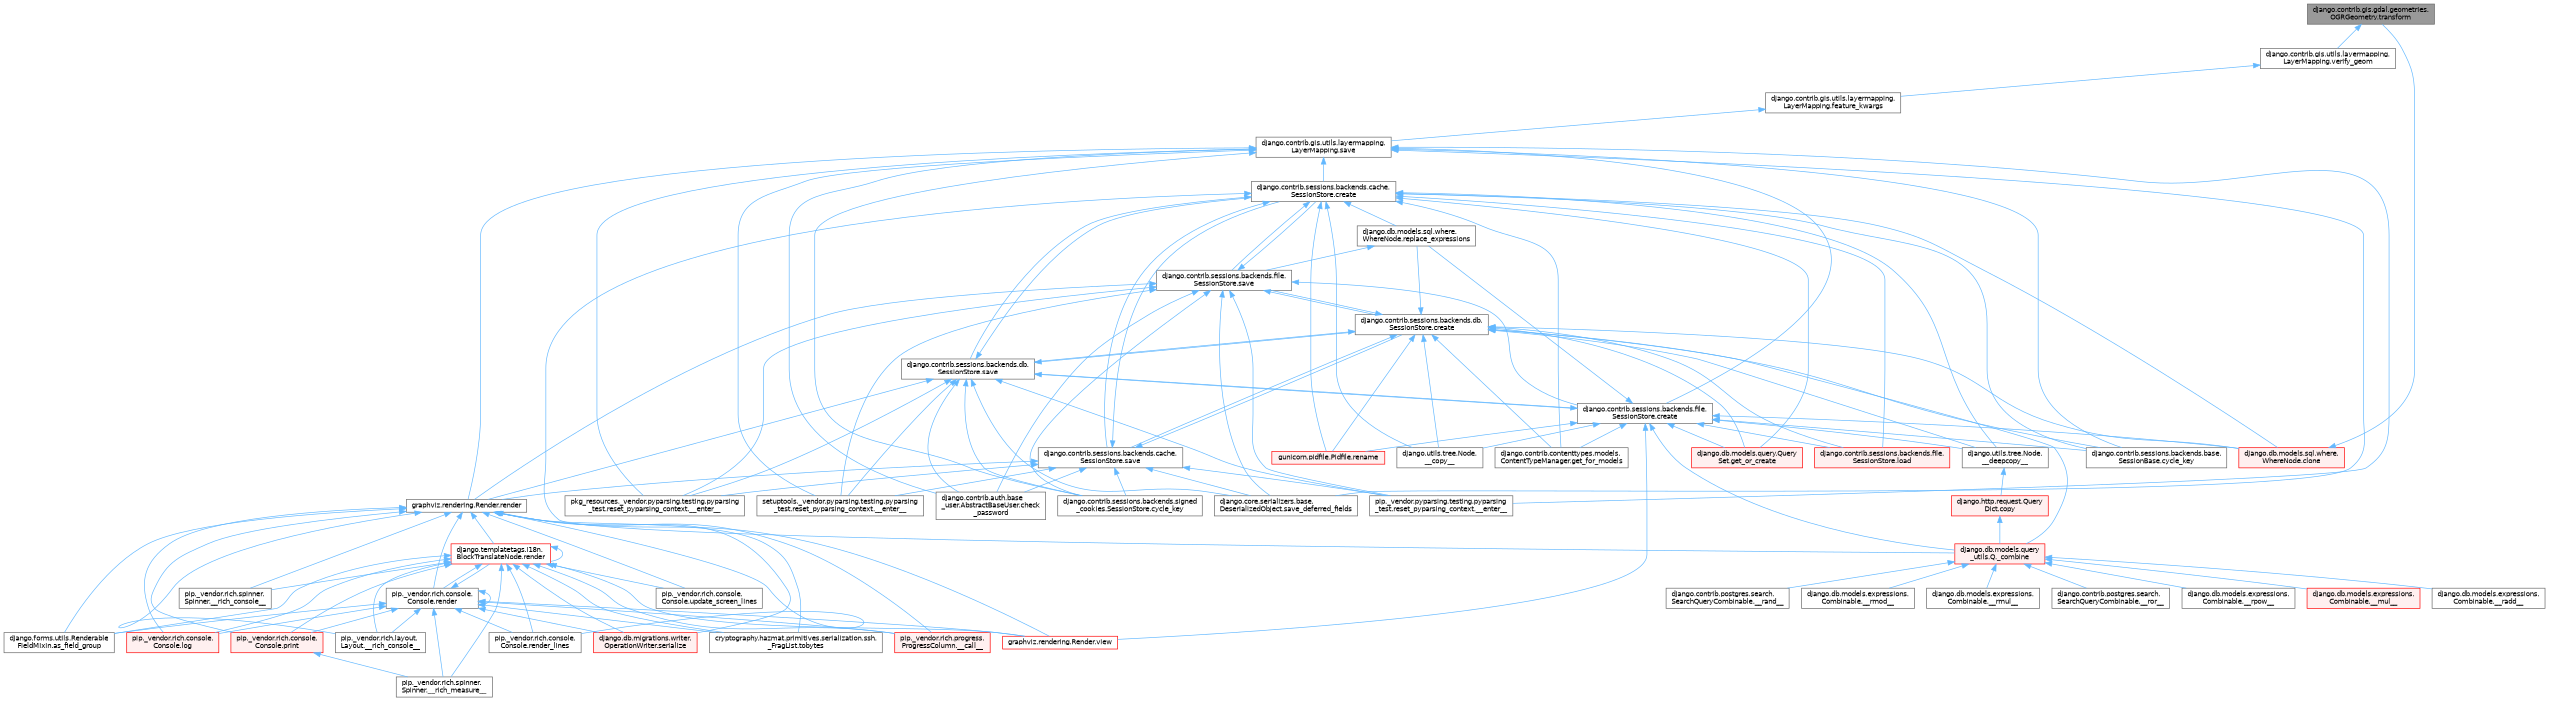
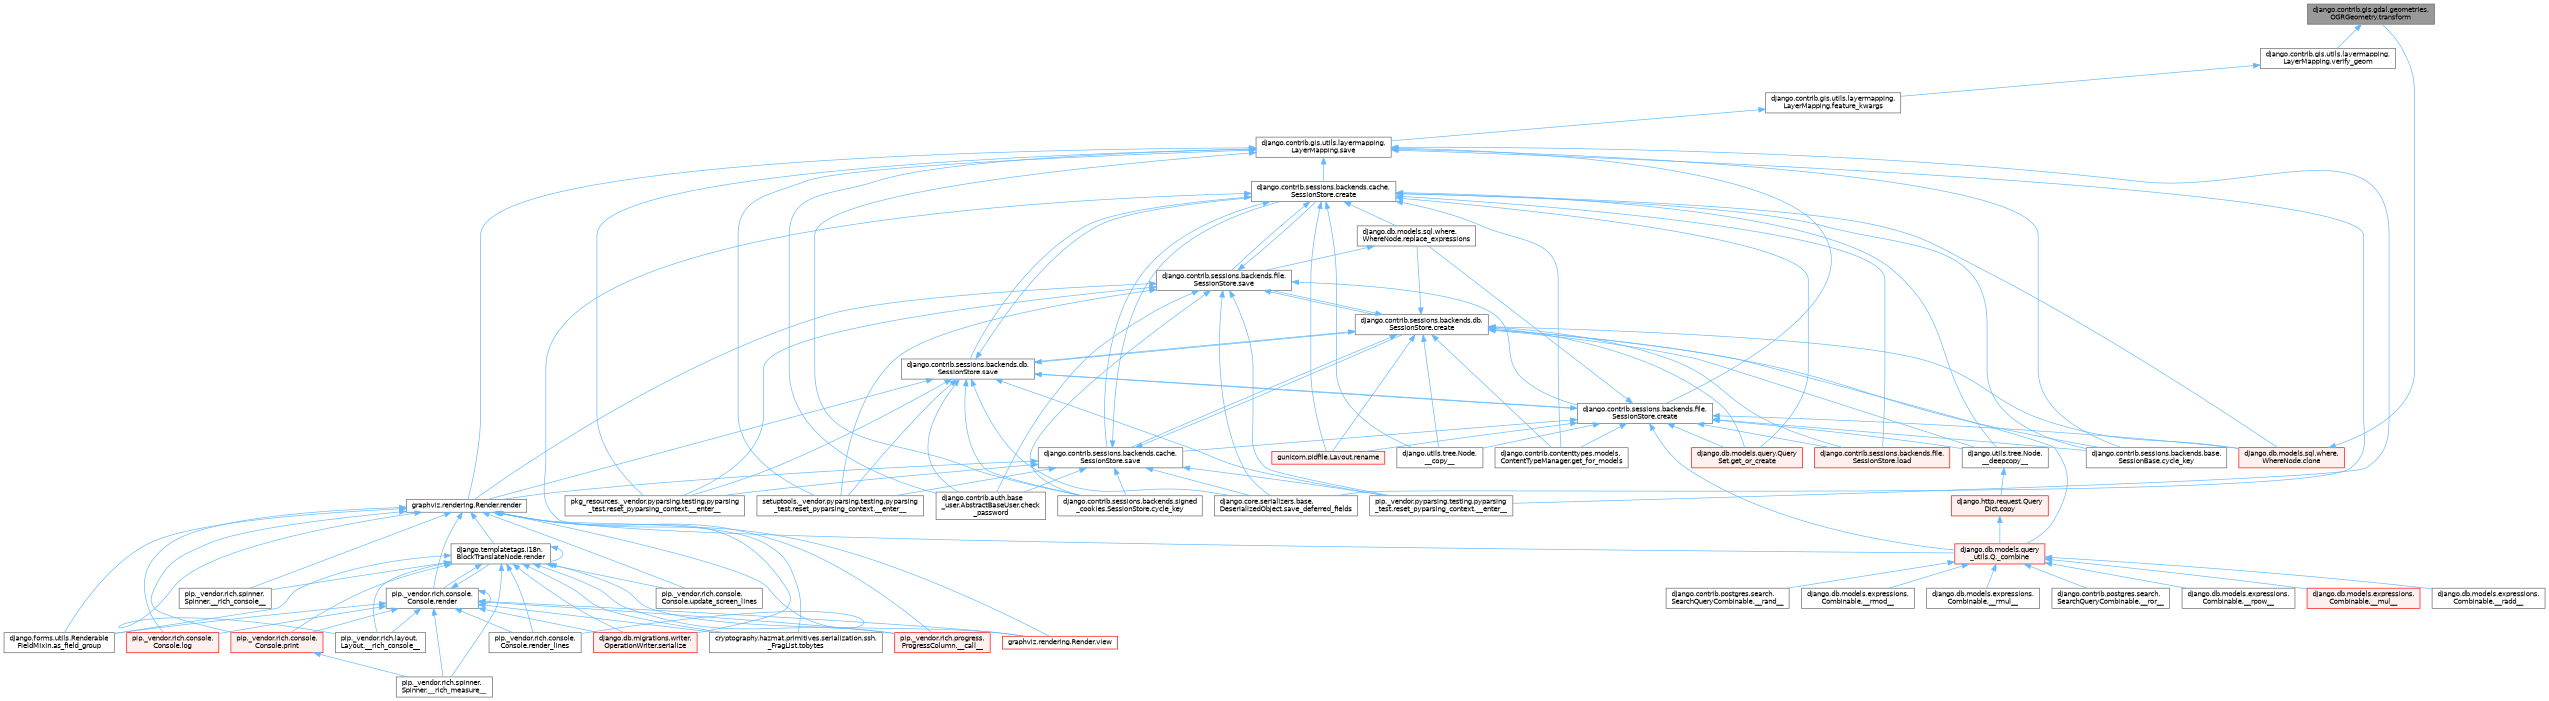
node "gunicorn.pidfile.Pidfile.rename": label "gunicorn.pidfile.Pidfile.rename" -> "gunicorn.pidfile.Layout.rename"
node "django.templatetags.i18n. BlockTranslateNode.render": color red -> grey40
edge "pip._vendor.rich.console. Console.log" -> "django.templatetags.i18n. BlockTranslateNode.render": removed
edge "graphviz.rendering.Render.view" -> "django.contrib.sessions.backends.file. SessionStore.create": now "django.contrib.sessions.backends.cache. SessionStore.save" -> "django.contrib.sessions.backends.file. SessionStore.create"
